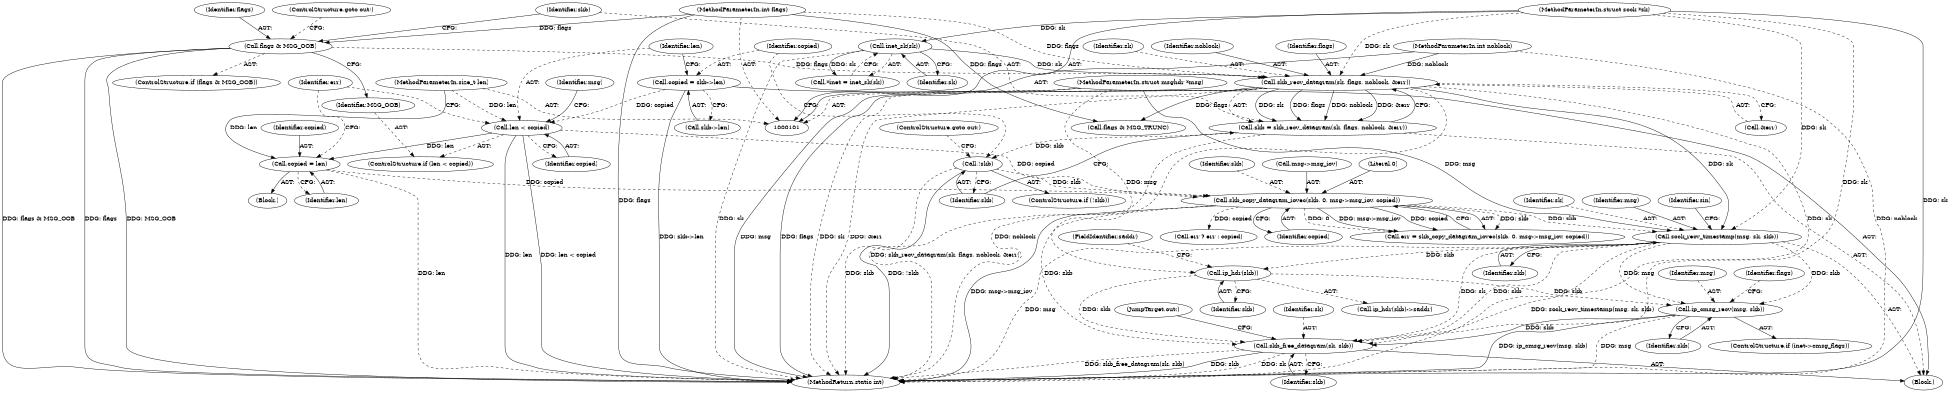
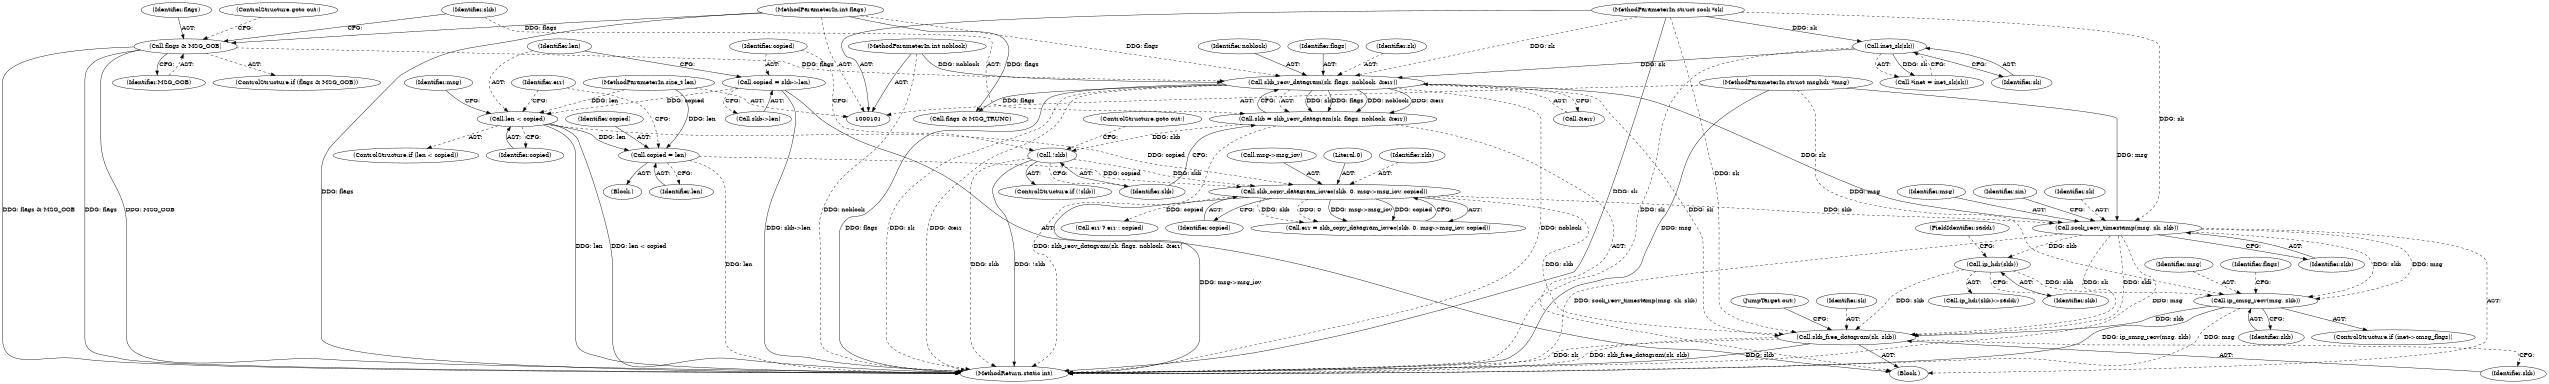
edge "(Identifier,MSG_OOB)" -> "(ControlStructure,if (len < copied))": now "(Identifier,MSG_OOB)" -> "(Call,flags & MSG_OOB)"
edge "(MethodParameterIn,struct msghdr *msg)" -> "(Call,ip_hdr(skb))": now "(MethodParameterIn,struct msghdr *msg)" -> "(Call,ip_cmsg_recv(msg, skb))"
